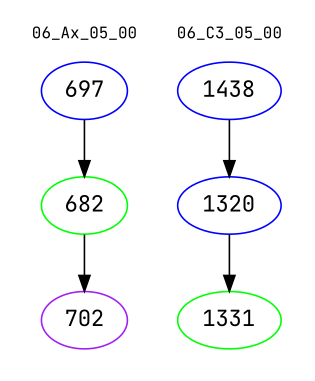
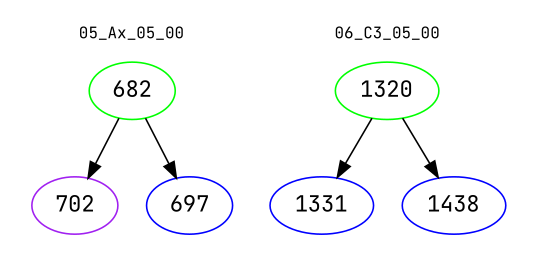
cluster "06_Ax_05_00": label "06_Ax_05_00" -> "05_Ax_05_00"
edge "697" -> "682": reversed
edge "1438" -> "1320": reversed
node "1320": color blue -> green
node "1331": color green -> blue
